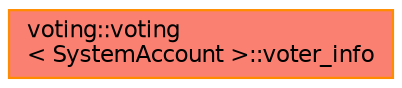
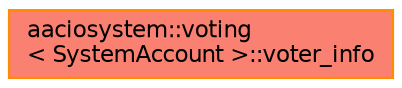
node "voting::voting < SystemAccount >::voter_info": label "voting::voting < SystemAccount >::voter_info" -> "aaciosystem::voting < SystemAccount >::voter_info"
